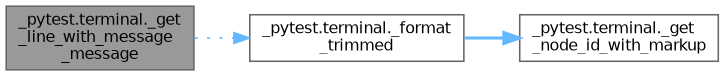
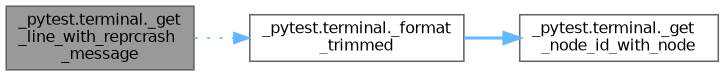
node "_pytest.terminal._get _line_with_message _message": label "_pytest.terminal._get _line_with_message _message" -> "_pytest.terminal._get _line_with_reprcrash _message"
node "_pytest.terminal._get _node_id_with_markup": label "_pytest.terminal._get _node_id_with_markup" -> "_pytest.terminal._get _node_id_with_node"
